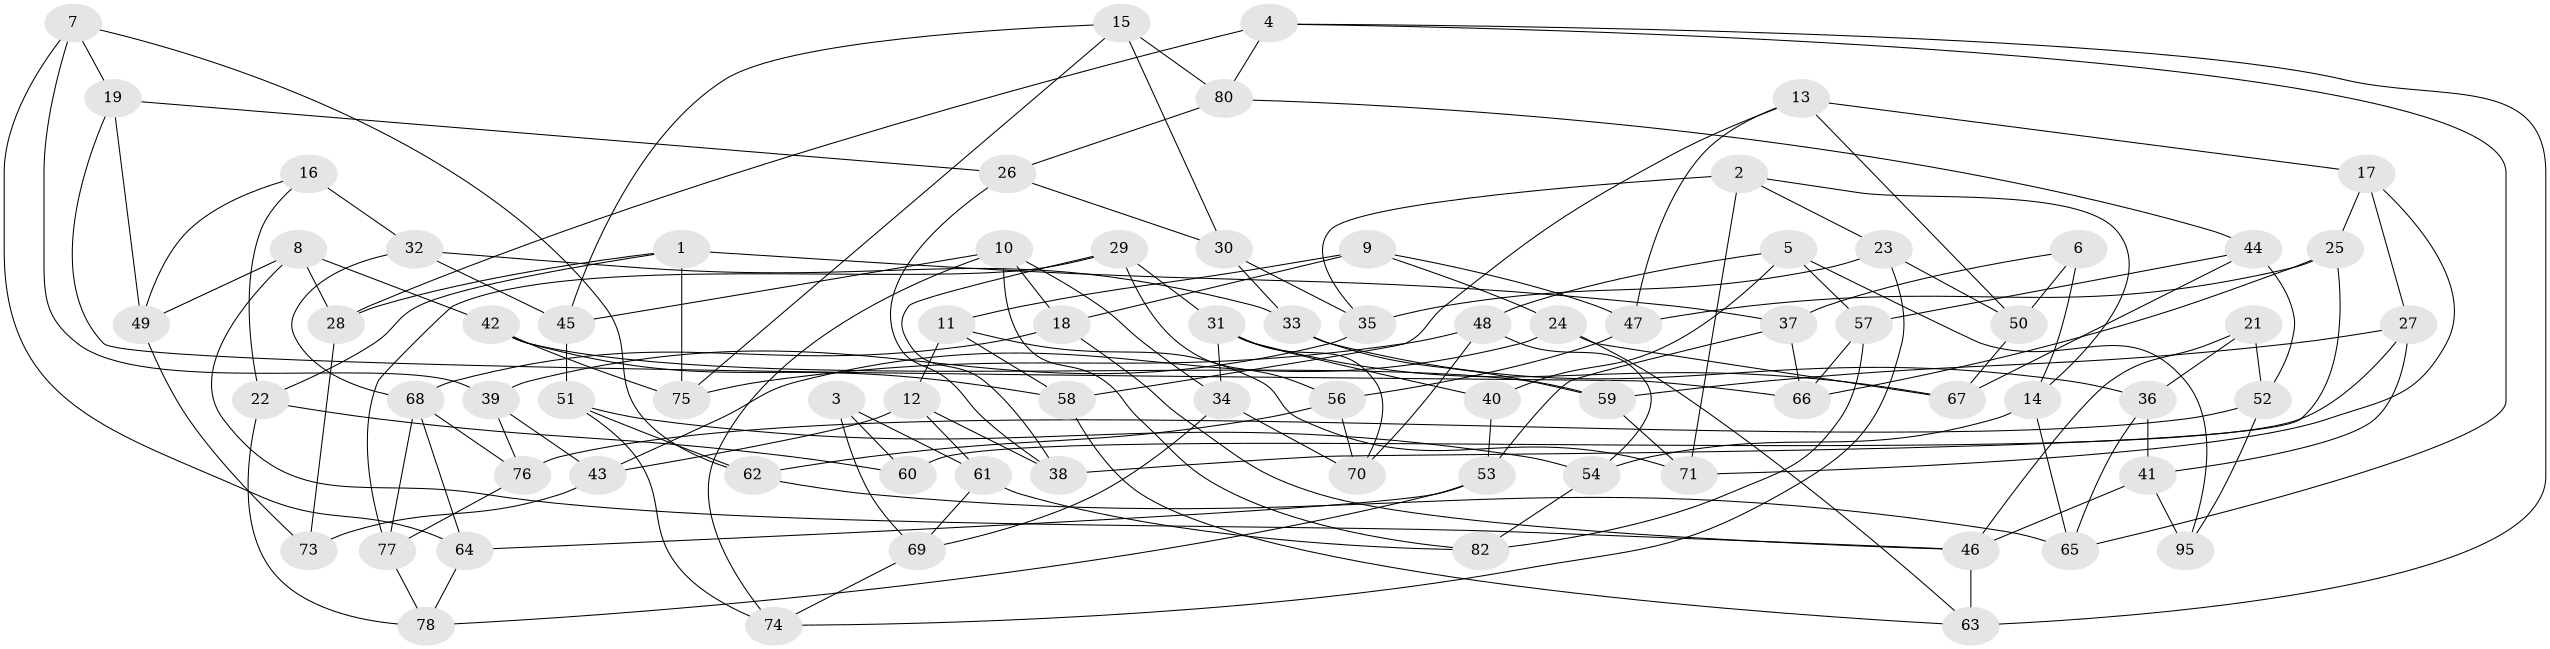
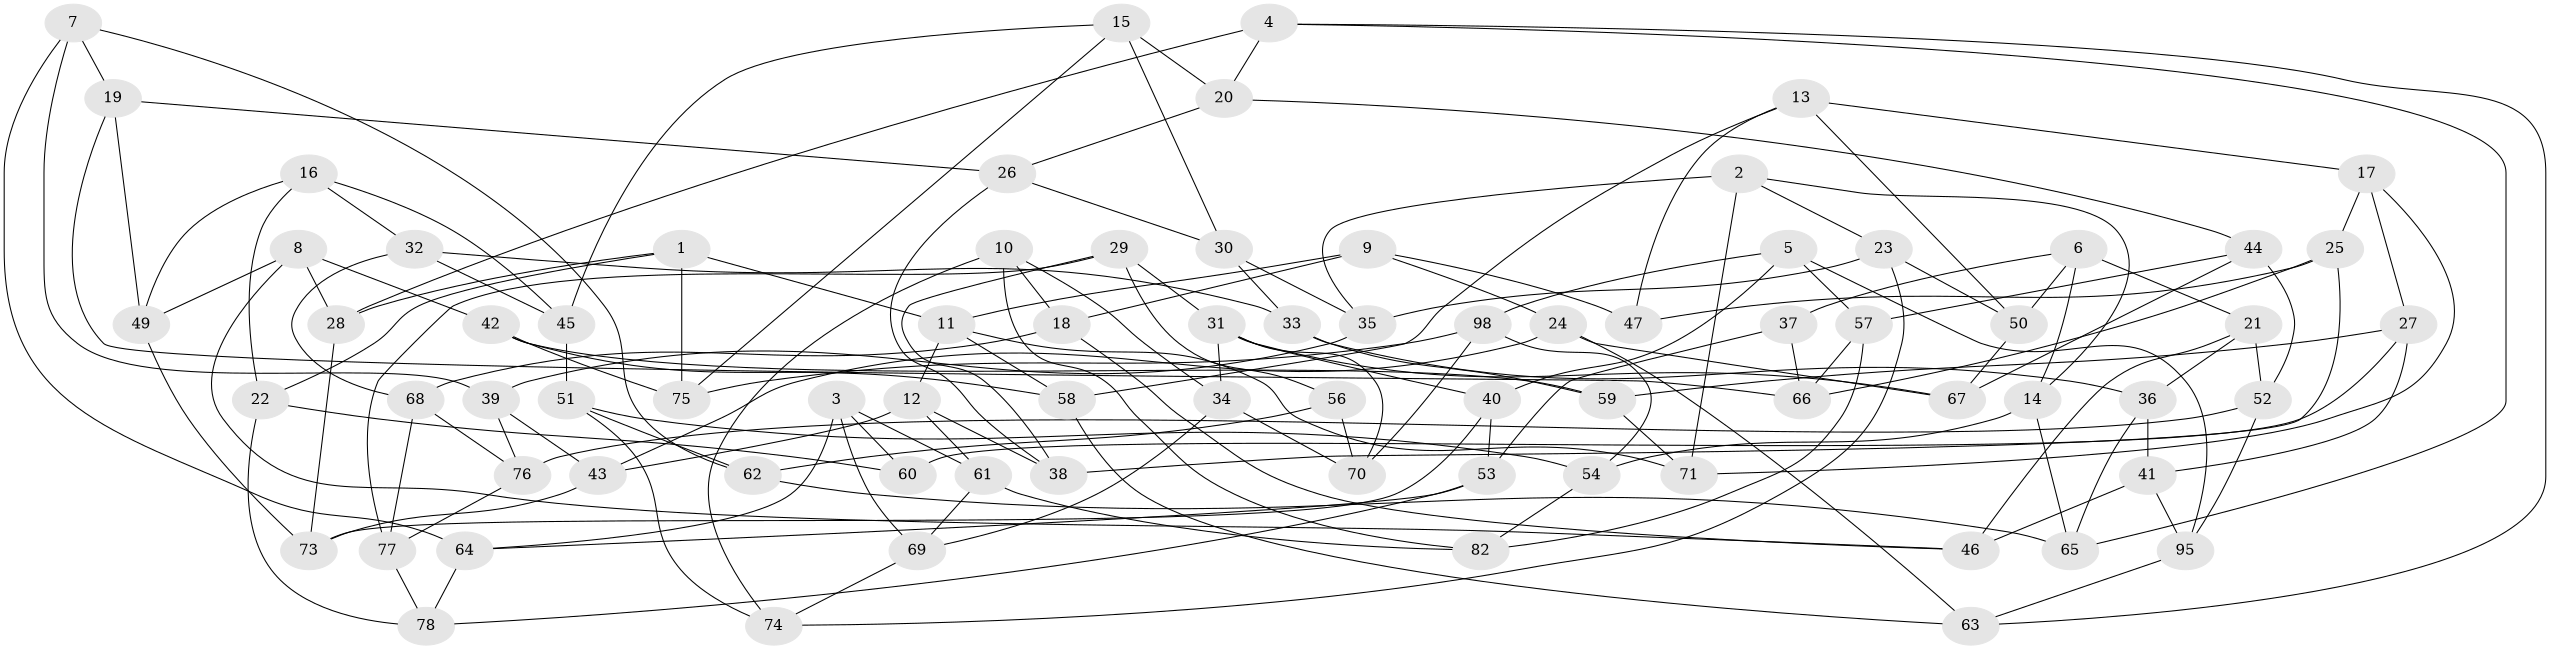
node "80": label "80" -> "20"
edge "1" -- "37": now "1" -- "11"
edge "6" -- "21": added
edge "10" -- "45": now "16" -- "45"
node "48": label "48" -> "98"
edge "47" -- "56": removed
edge "68" -- "64": now "3" -- "64"
edge "40" -- "73": added
edge "46" -- "63": now "95" -- "63"
